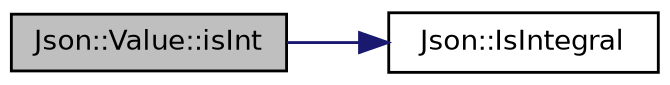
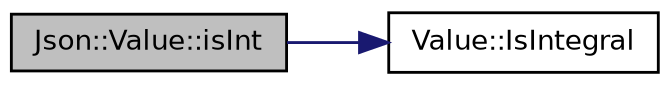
node "Json::IsIntegral": label "Json::IsIntegral" -> "Value::IsIntegral"
